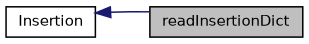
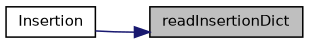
edge "readInsertionDict" -> "Insertion": reversed
